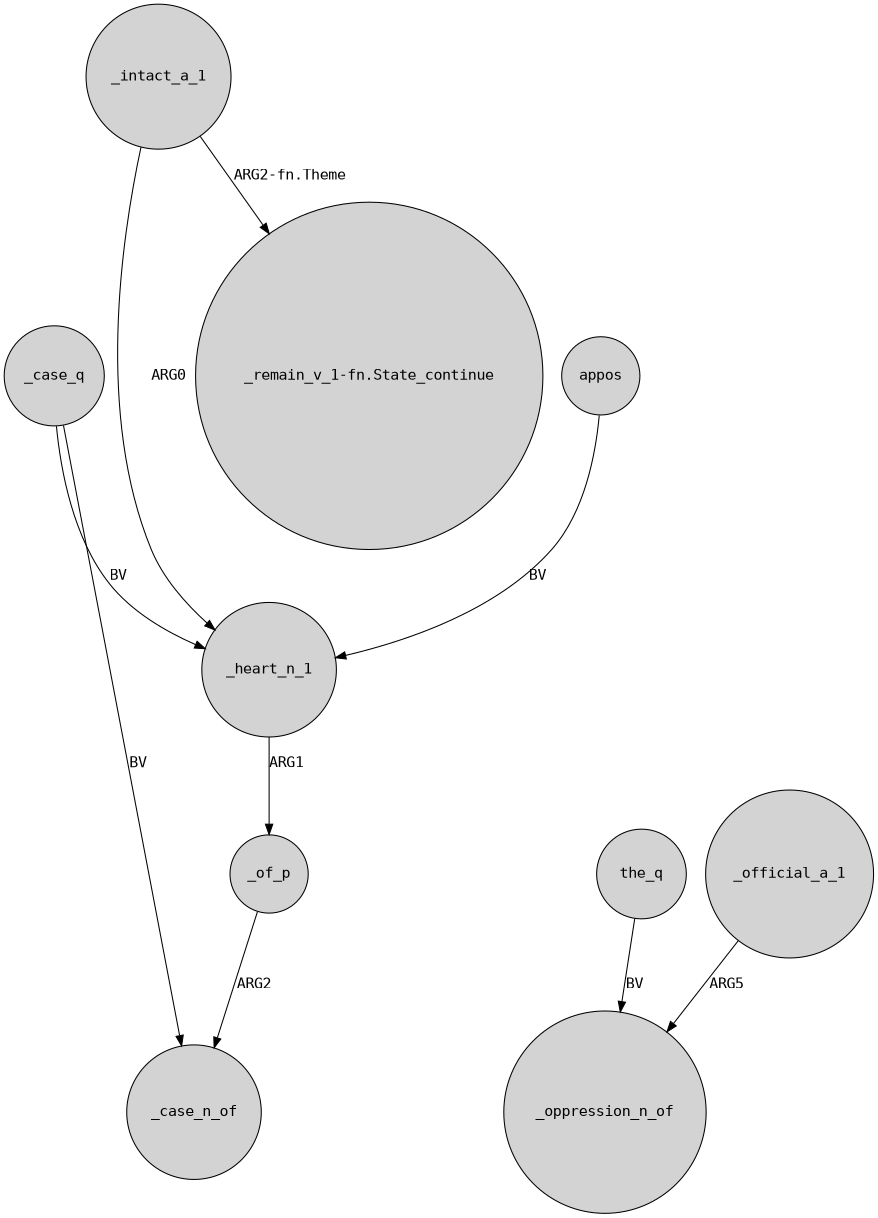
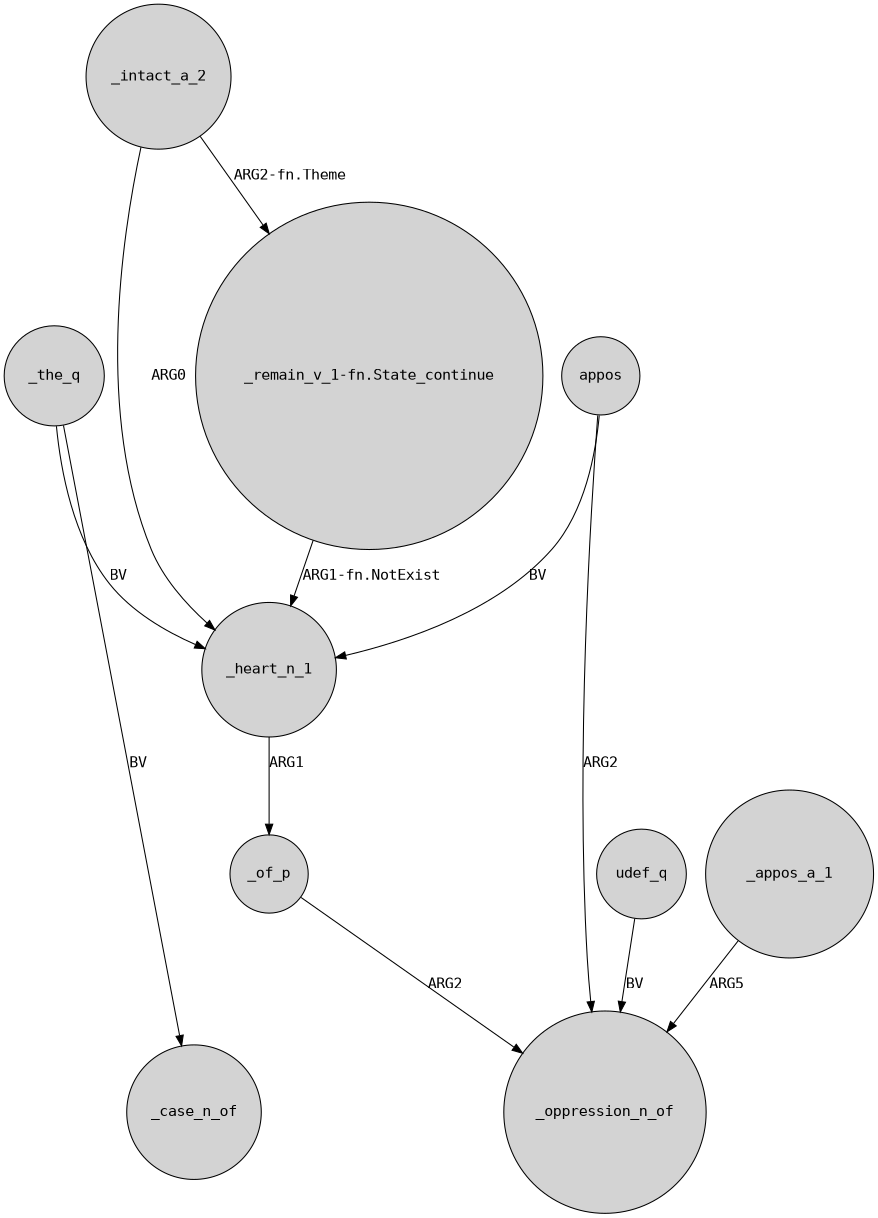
node "_intact_a_1": label "_intact_a_1" -> "_intact_a_2"
node "_case_q": label "_case_q" -> "_the_q"
edge "_remain_v_1-fn.State_continue" -> "_heart_n_1": added, label "ARG1-fn.NotExist"
edge "appos" -> "_oppression_n_of": added, label "ARG2"
node "the_q": label "the_q" -> "udef_q"
node "_official_a_1": label "_official_a_1" -> "_appos_a_1"
edge "_of_p" -> "_case_n_of": now "_of_p" -> "_oppression_n_of"
